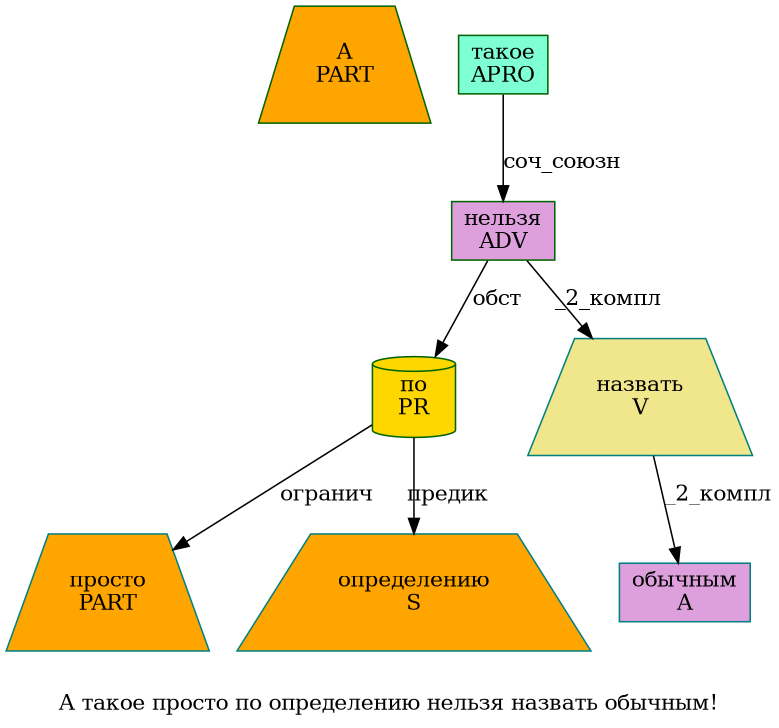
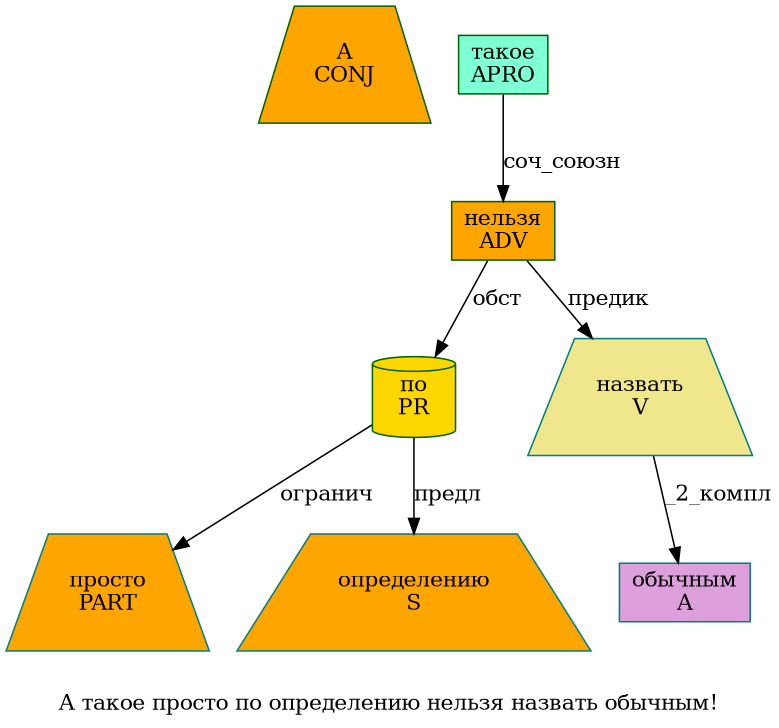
node "А PART": label "А PART" -> "А CONJ"
node "нельзя ADV": fillcolor plum -> orange
edge "нельзя ADV" -> "назвать V": label "_2_компл" -> "предик"
edge "по PR" -> "определению S": label "предик" -> "предл"
